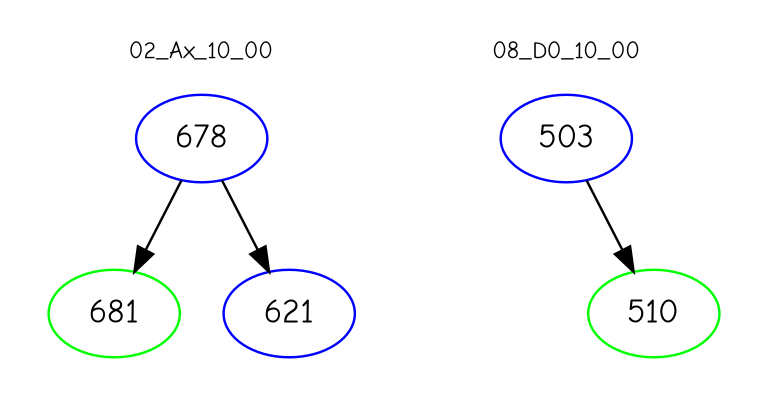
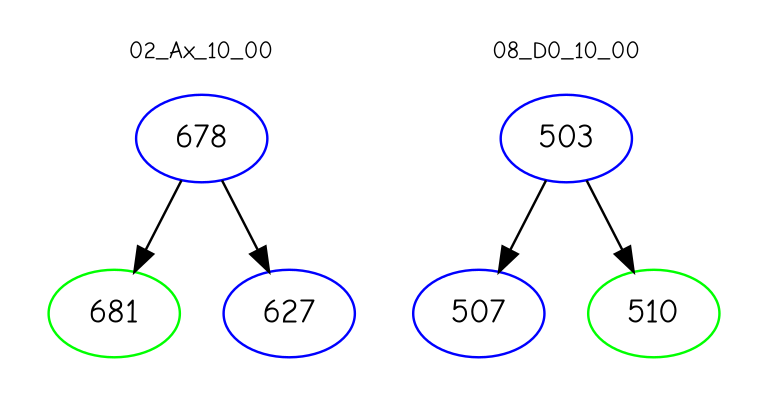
node "621": label "621" -> "627"
node "507": added
